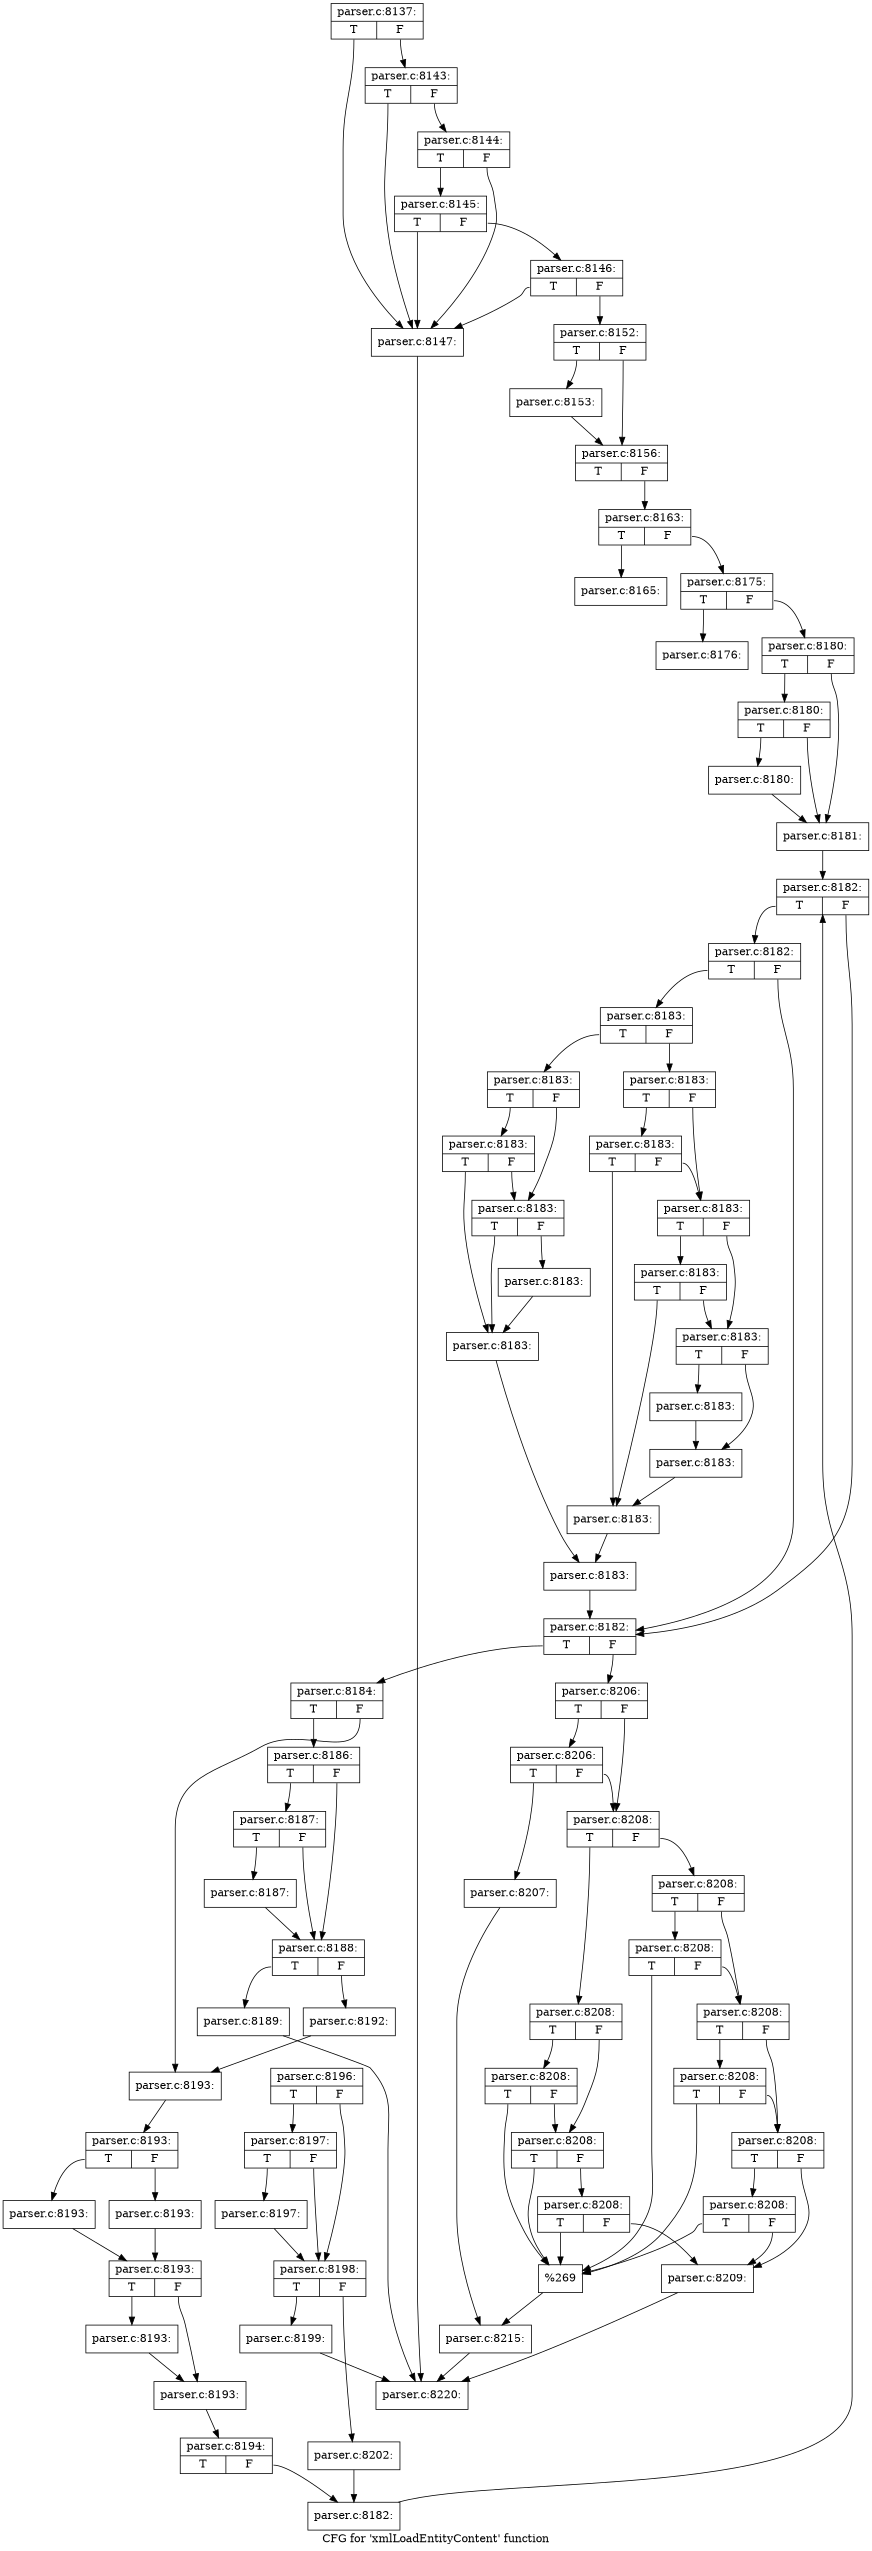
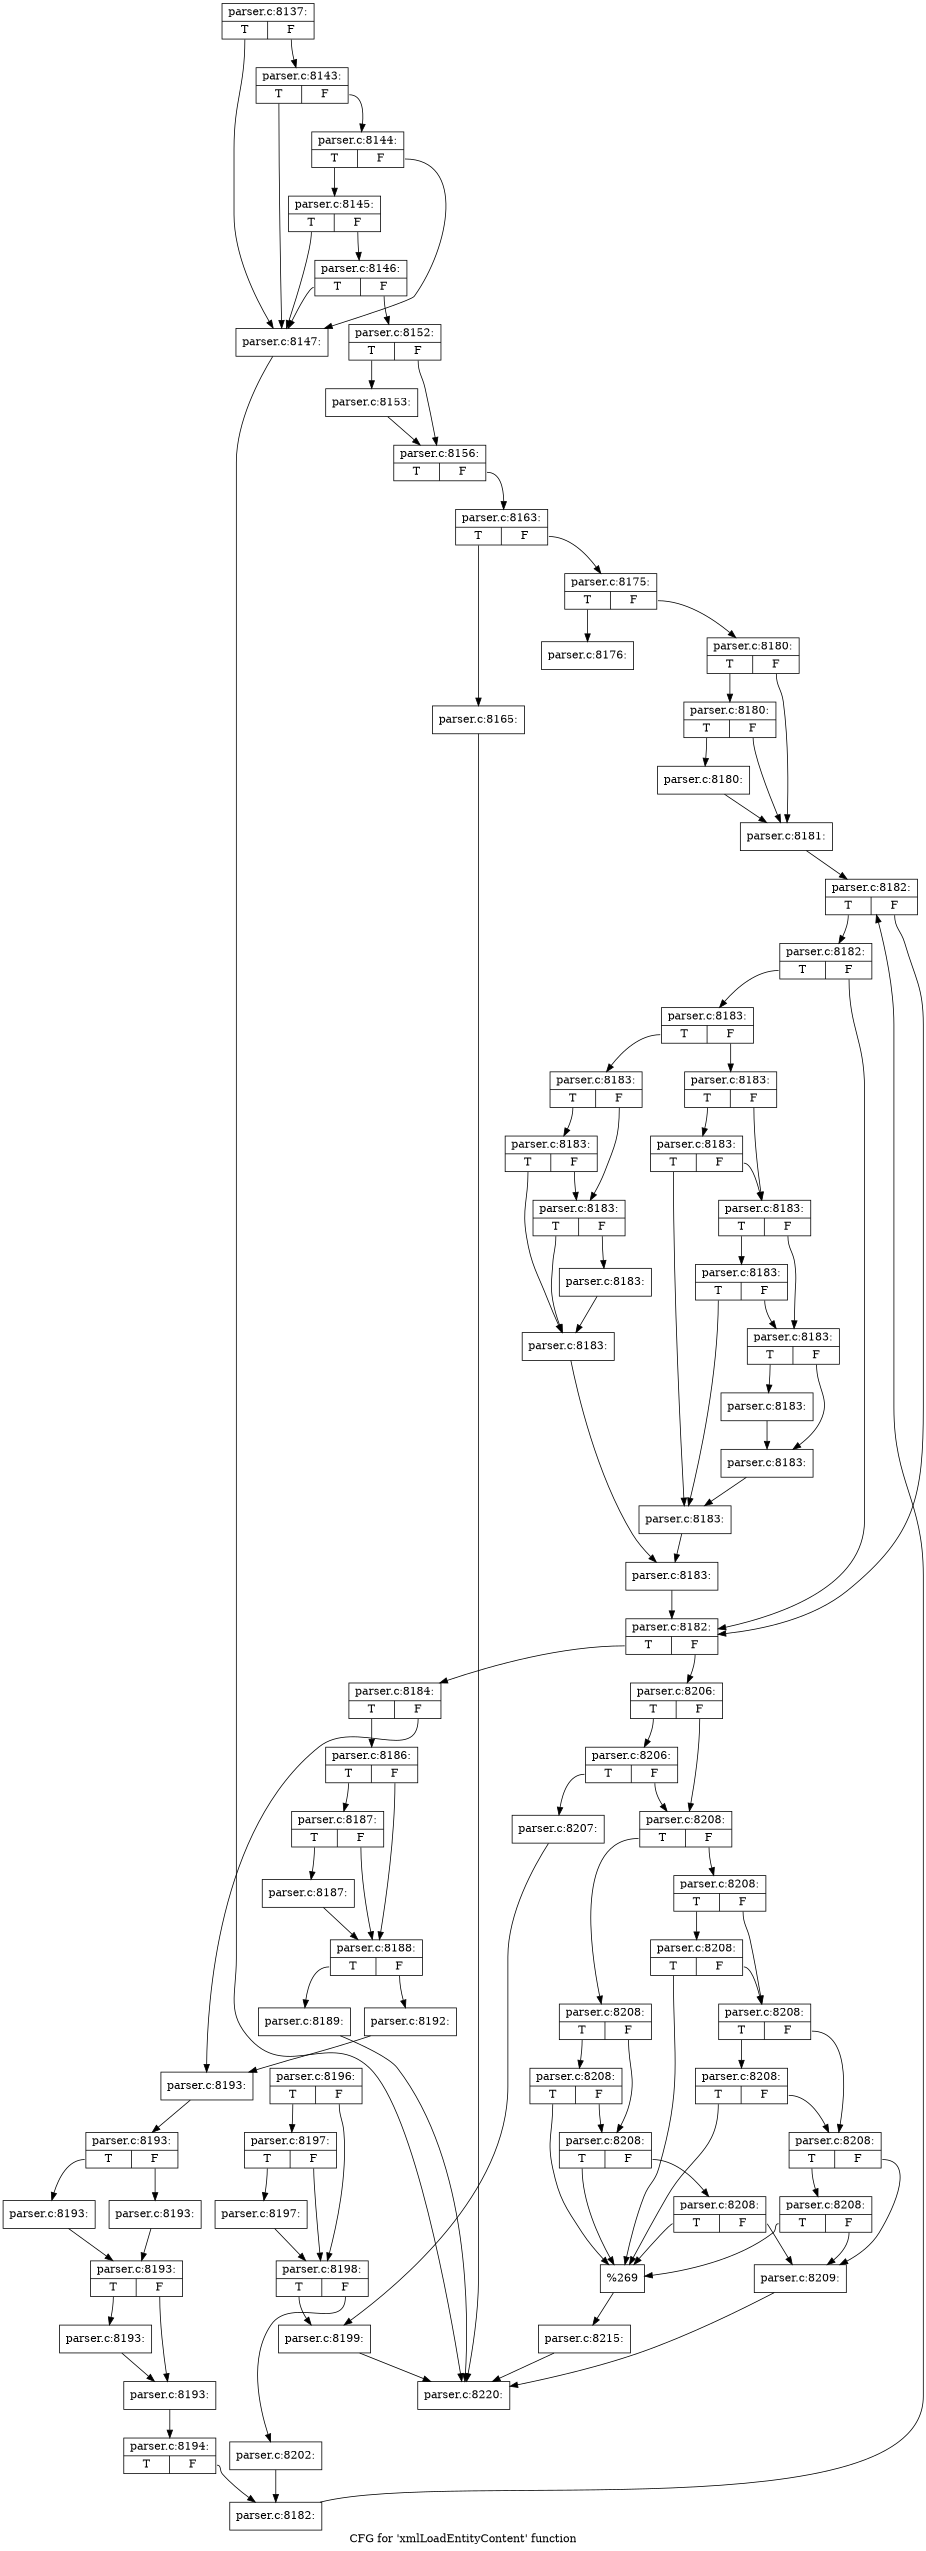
edge "parser.c:8165:" -> "parser.c:8220:": added
edge "parser.c:8207:" -> "parser.c:8215:": now "parser.c:8207:" -> "parser.c:8199:"
